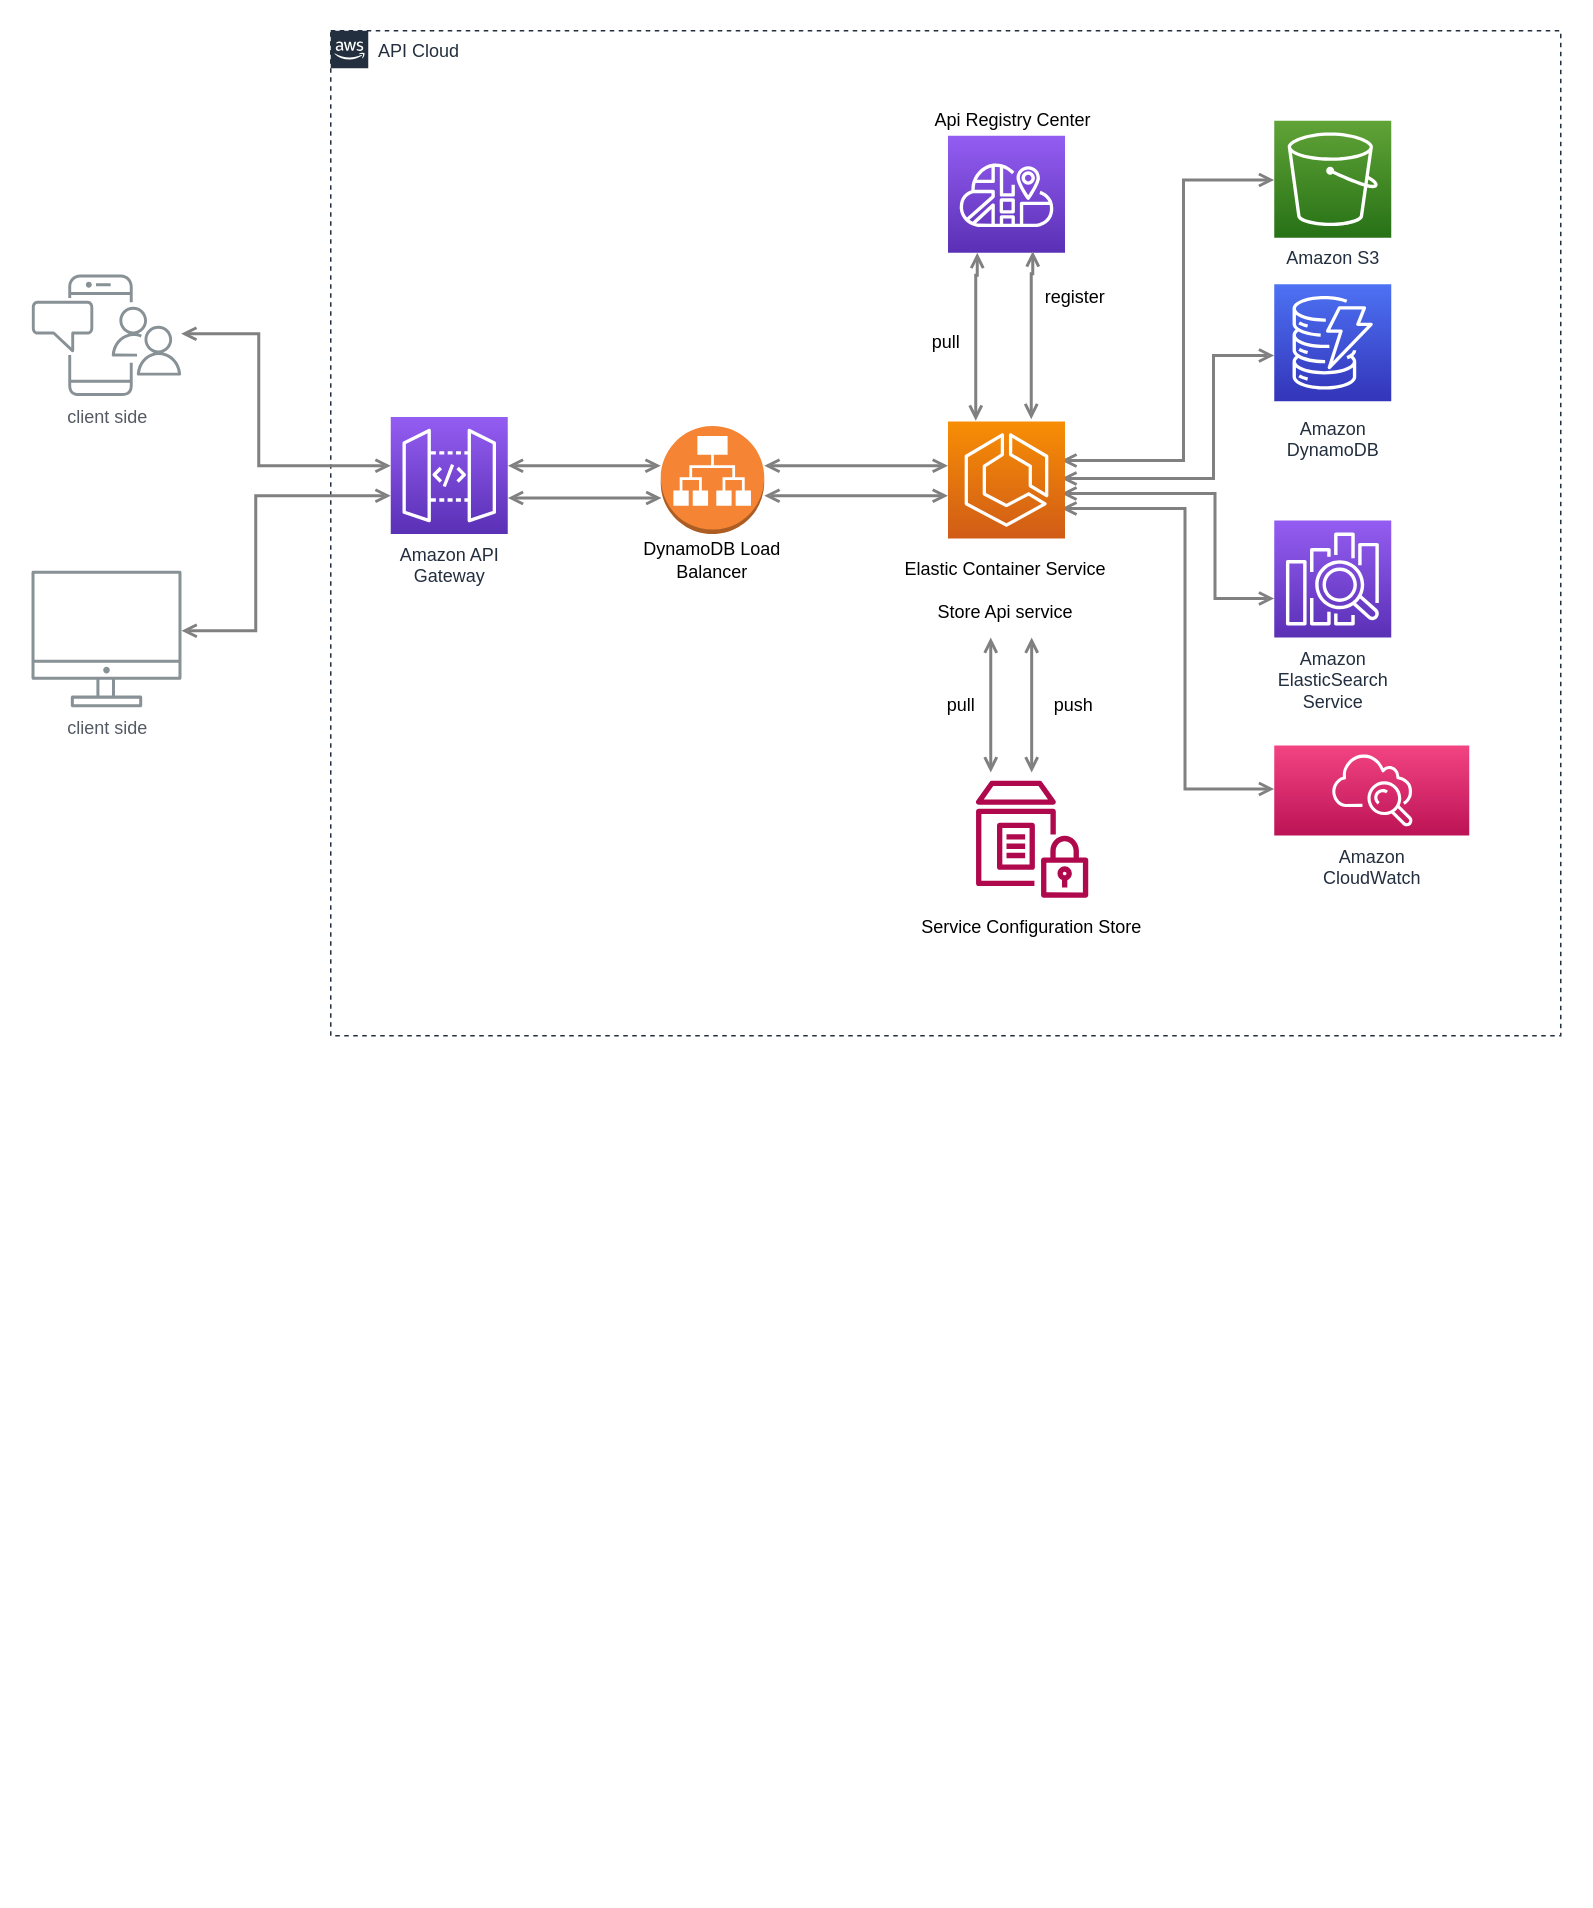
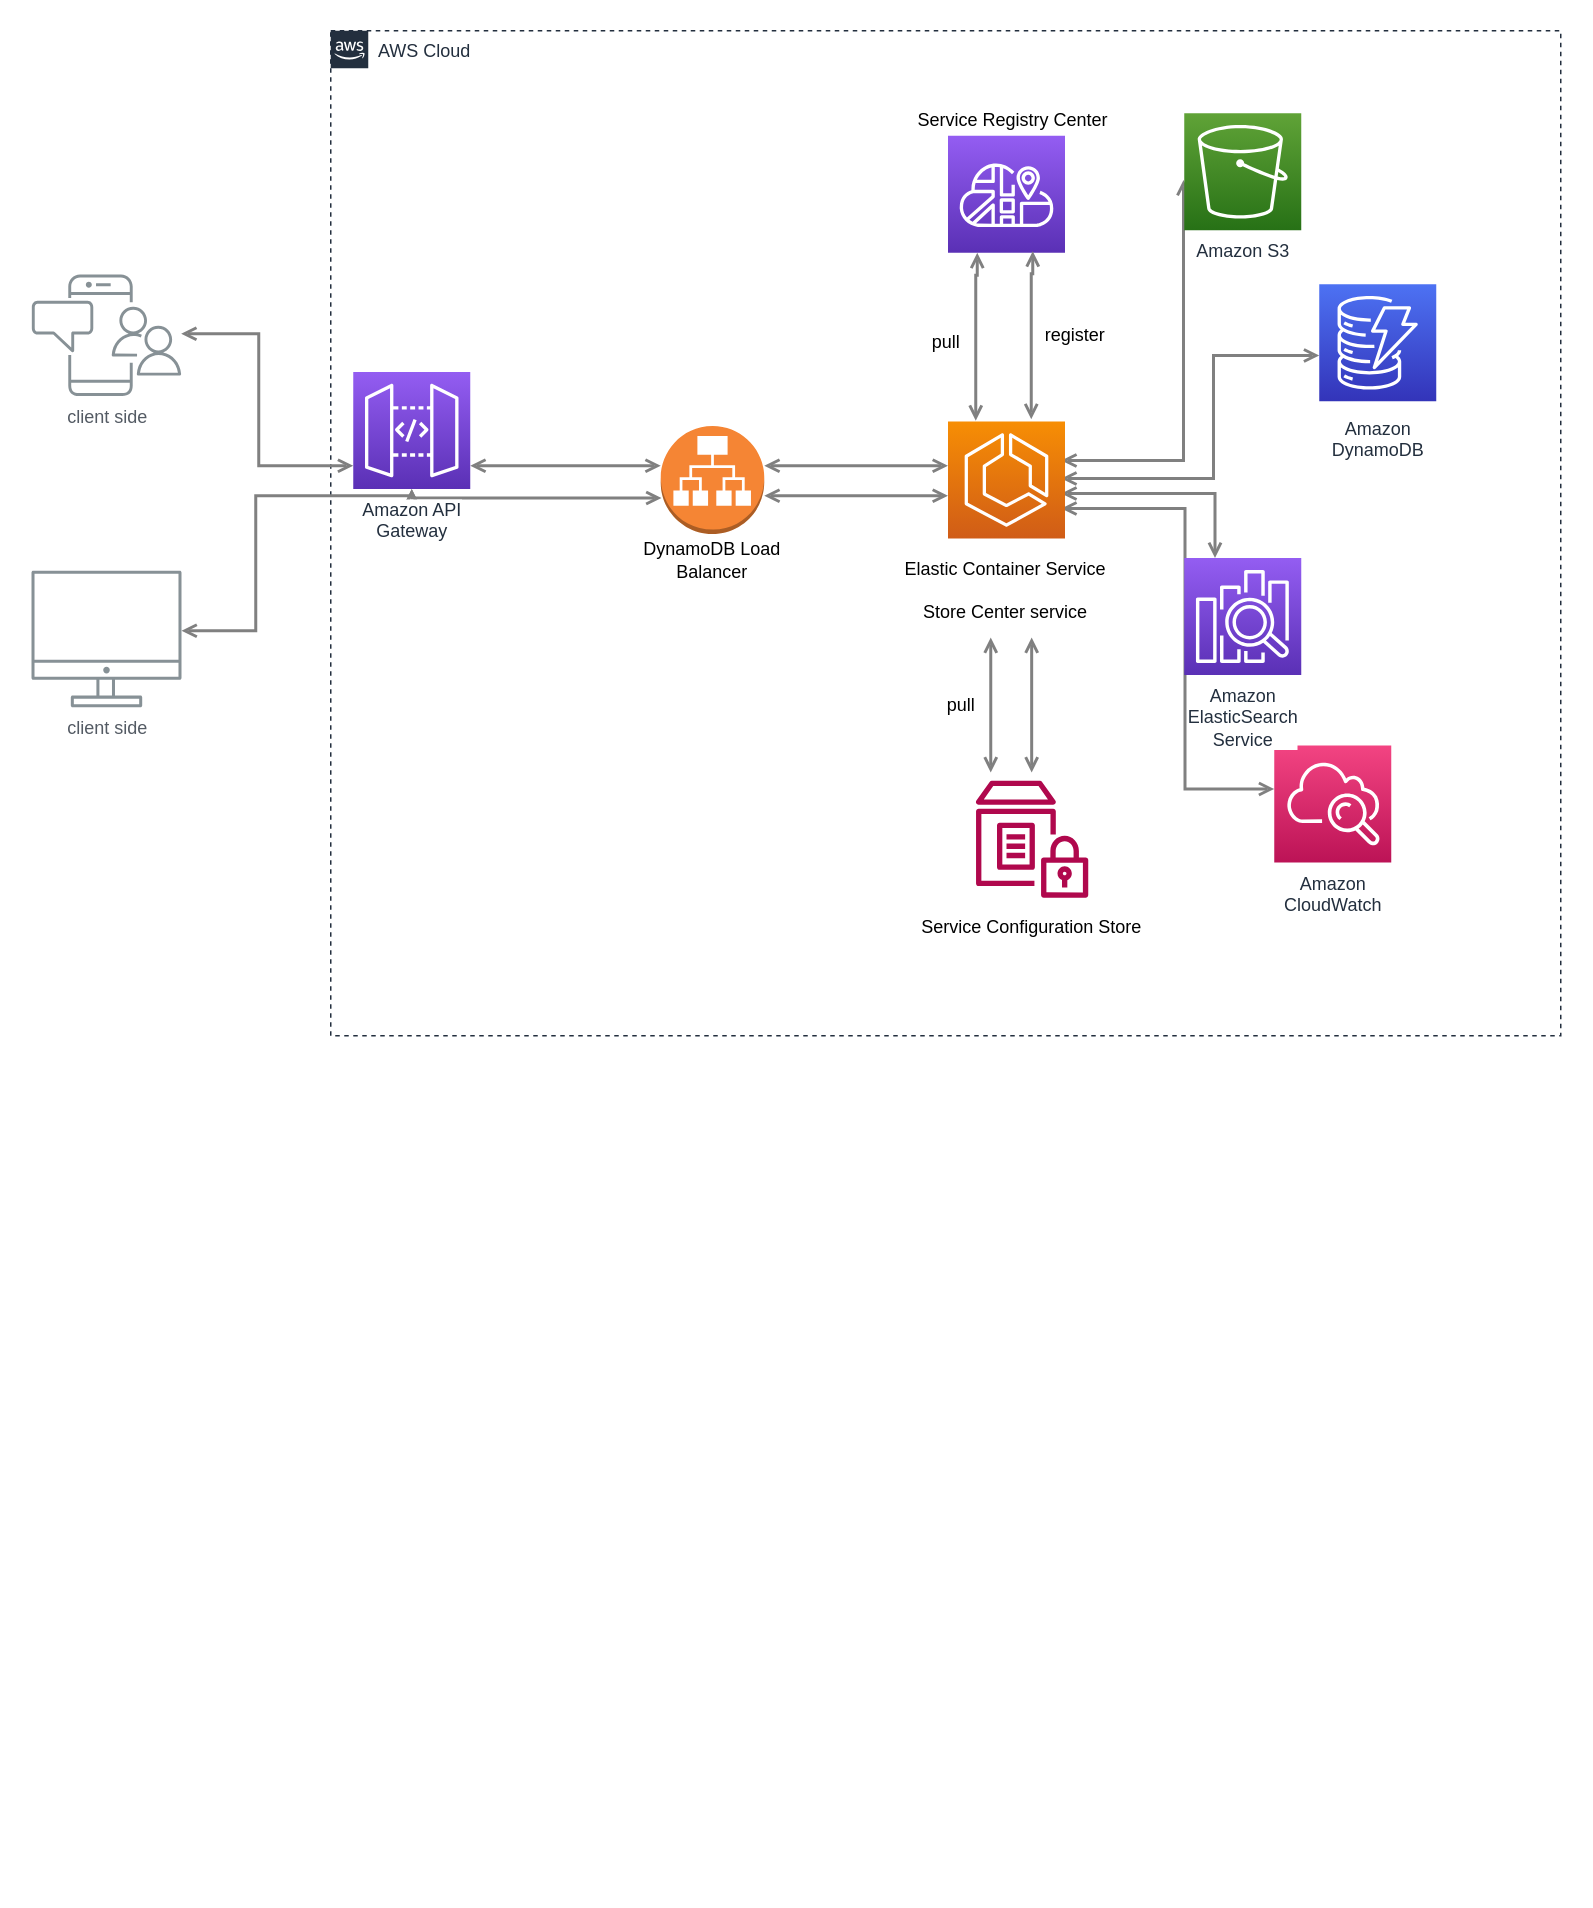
node "API Cloud": label "API Cloud" -> "AWS Cloud"
node "Api Registry Center": label "Api Registry Center" -> "Service Registry Center"
node "Amazon S3": moved (1333, 179) -> (1243, 172)
node "register": moved (1075, 298) -> (1075, 335)
node "Amazon DynamoDB": moved (1333, 343) -> (1378, 343)
node "Amazon API Gateway": moved (449, 476) -> (412, 431)
node "Amazon ElasticSearch Service": moved (1333, 579) -> (1243, 617)
node "Elastic Container Service Store Api service": label "Elastic Container Service Store Api service" -> "Elastic Container Service Store Center service"
node "push": removed
node "Amazon CloudWatch": size 195x90 -> 117x117
